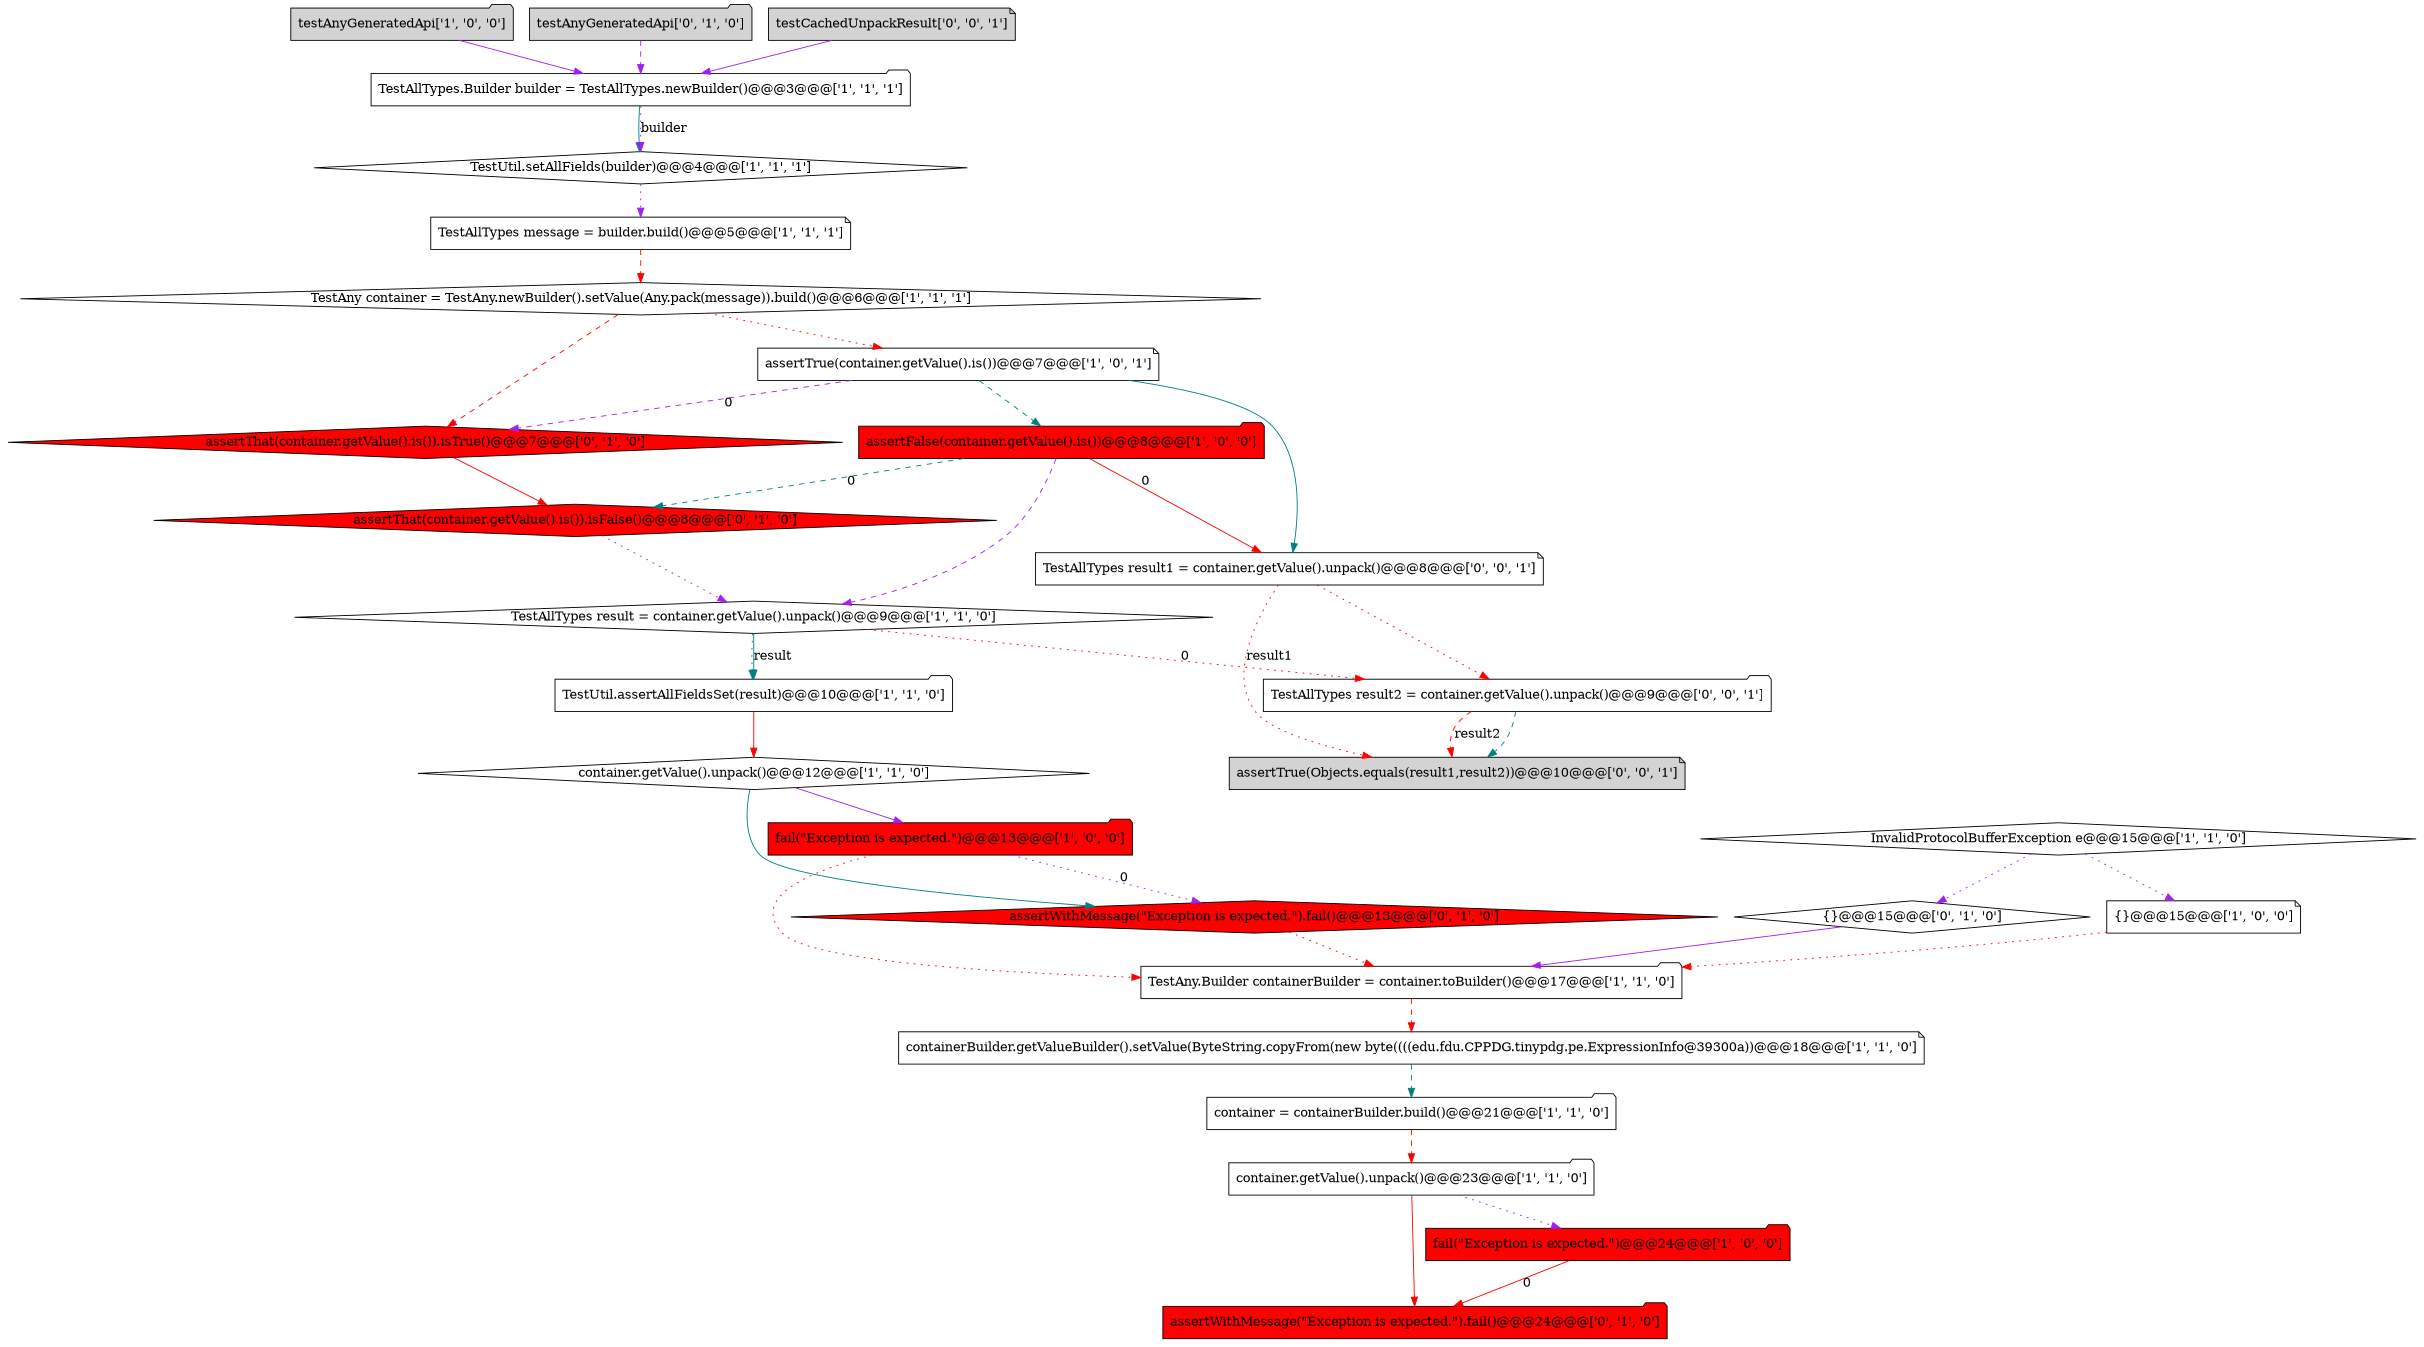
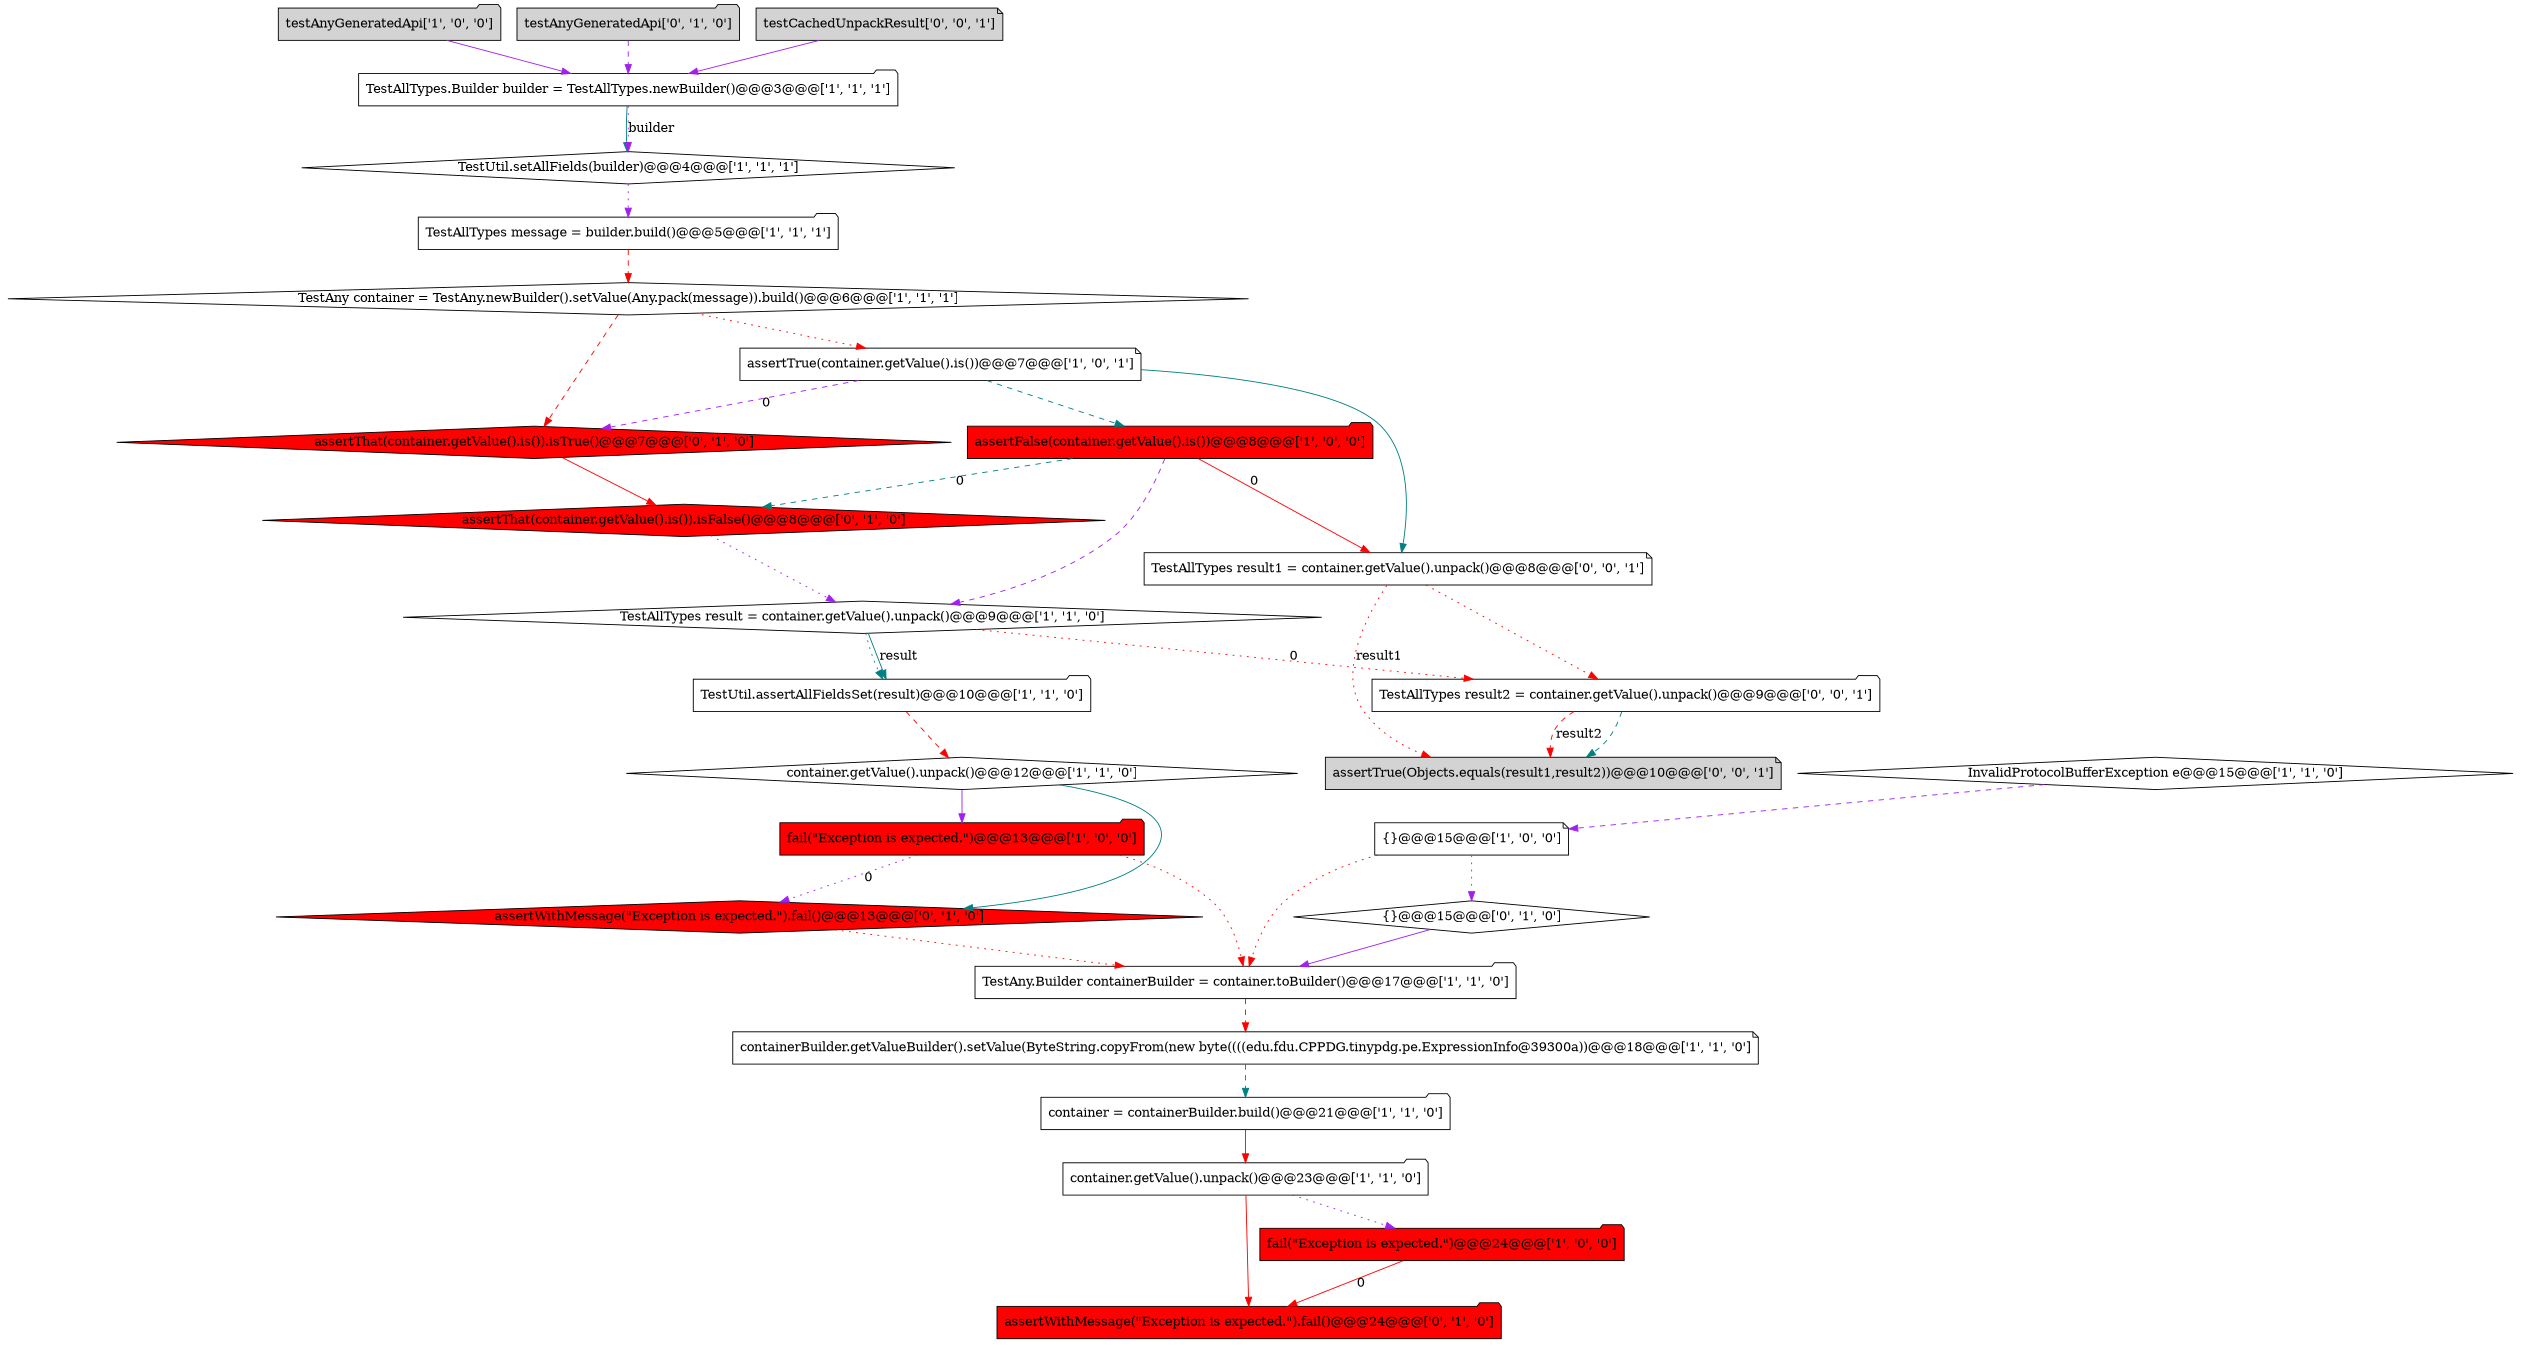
node "TestAllTypes message = builder.build()@@@5@@@['1', '1', '1']": shape note -> folder
edge "TestUtil.assertAllFieldsSet(result)@@@10@@@['1', '1', '0']" -> "container.getValue().unpack()@@@12@@@['1', '1', '0']": style solid -> dashed
edge "InvalidProtocolBufferException e@@@15@@@['1', '1', '0']" -> "{}@@@15@@@['1', '0', '0']": style dotted -> dashed
edge "InvalidProtocolBufferException e@@@15@@@['1', '1', '0']" -> "{}@@@15@@@['0', '1', '0']": now "{}@@@15@@@['1', '0', '0']" -> "{}@@@15@@@['0', '1', '0']"
edge "container = containerBuilder.build()@@@21@@@['1', '1', '0']" -> "container.getValue().unpack()@@@23@@@['1', '1', '0']": style dashed -> solid
